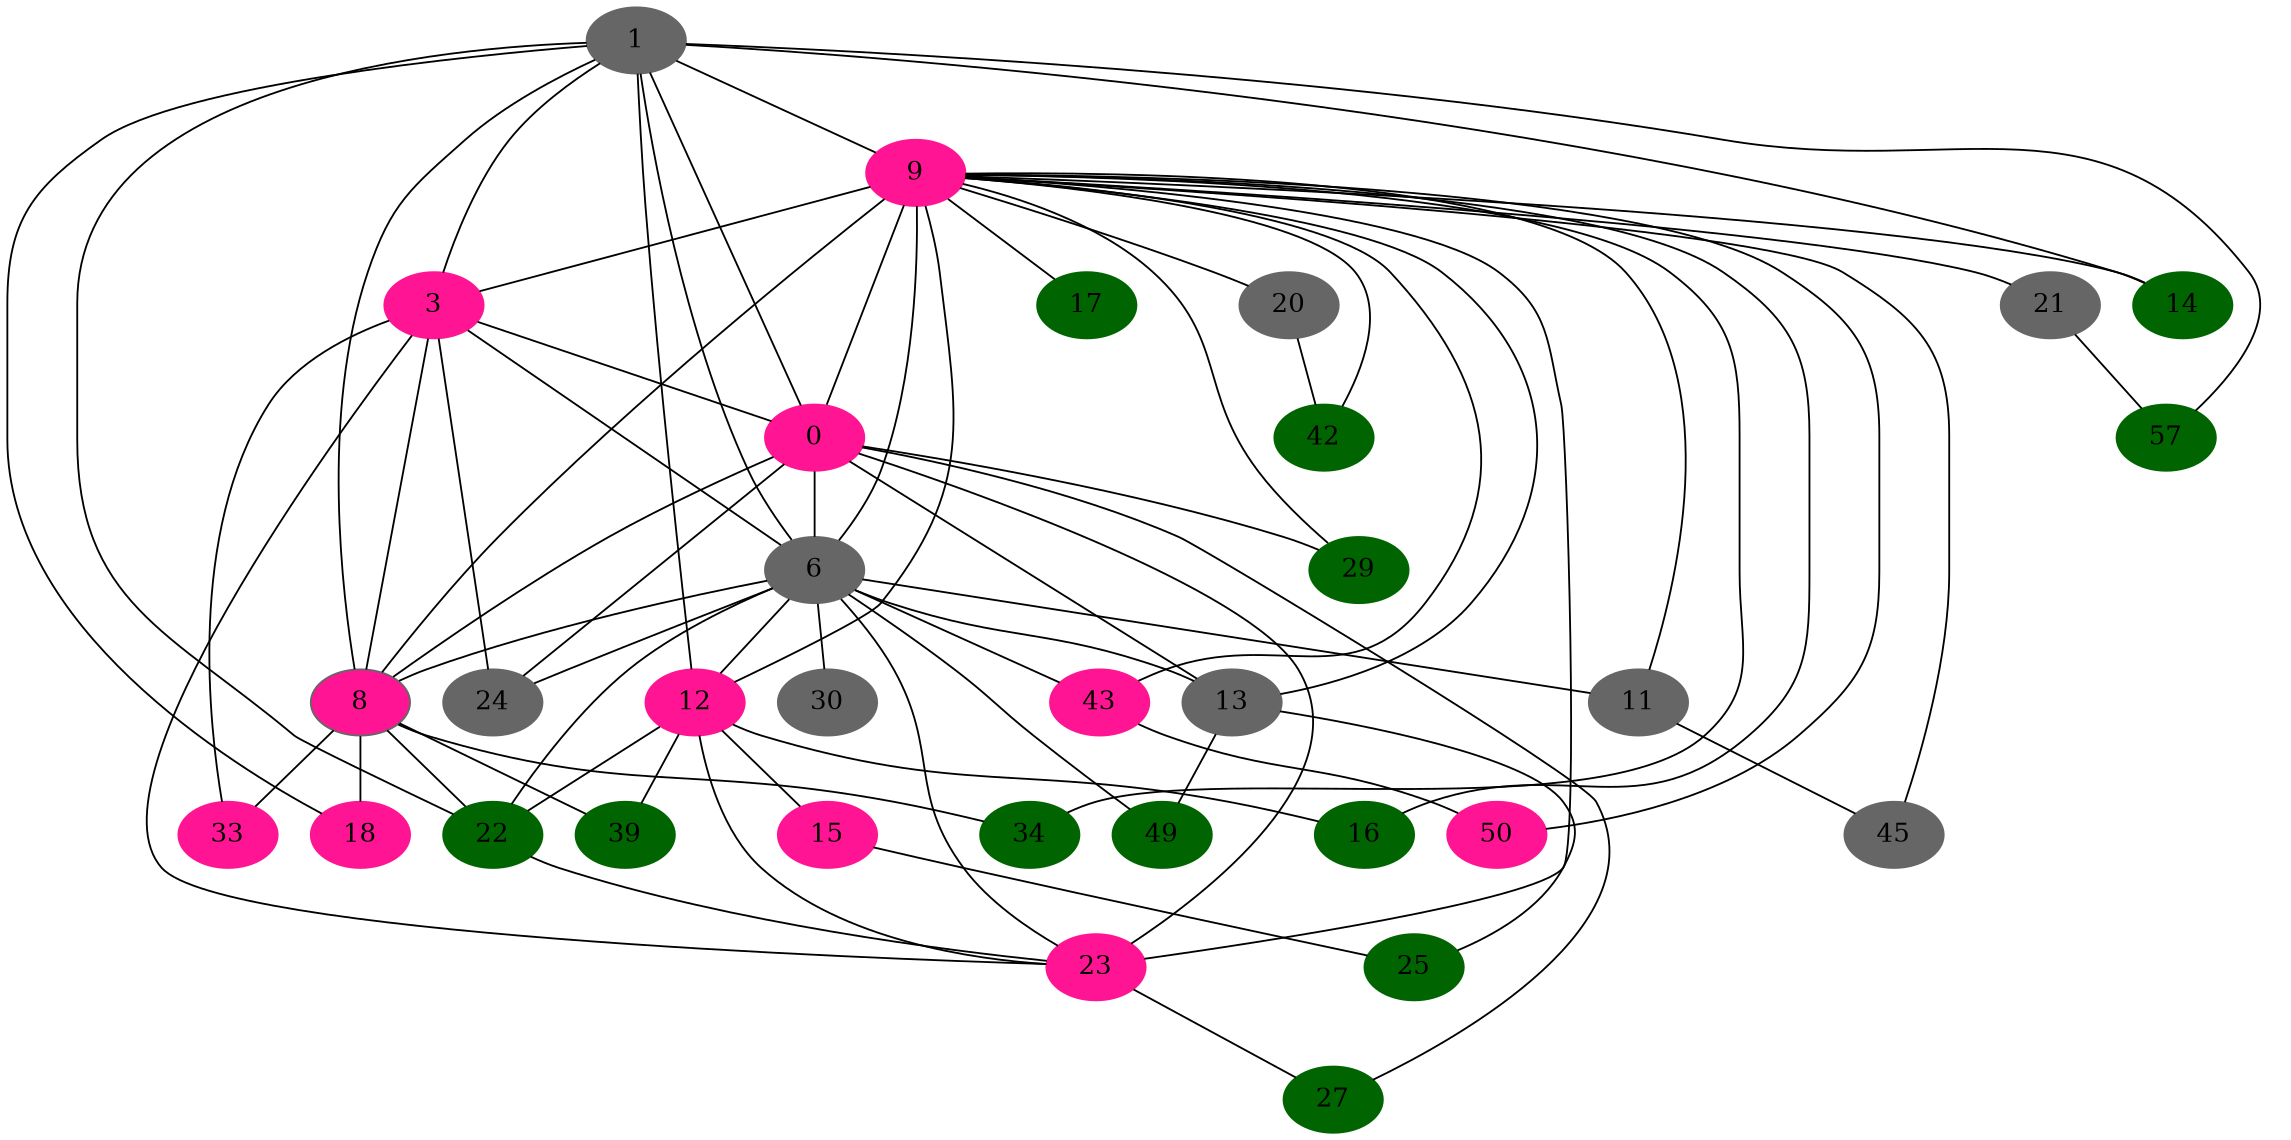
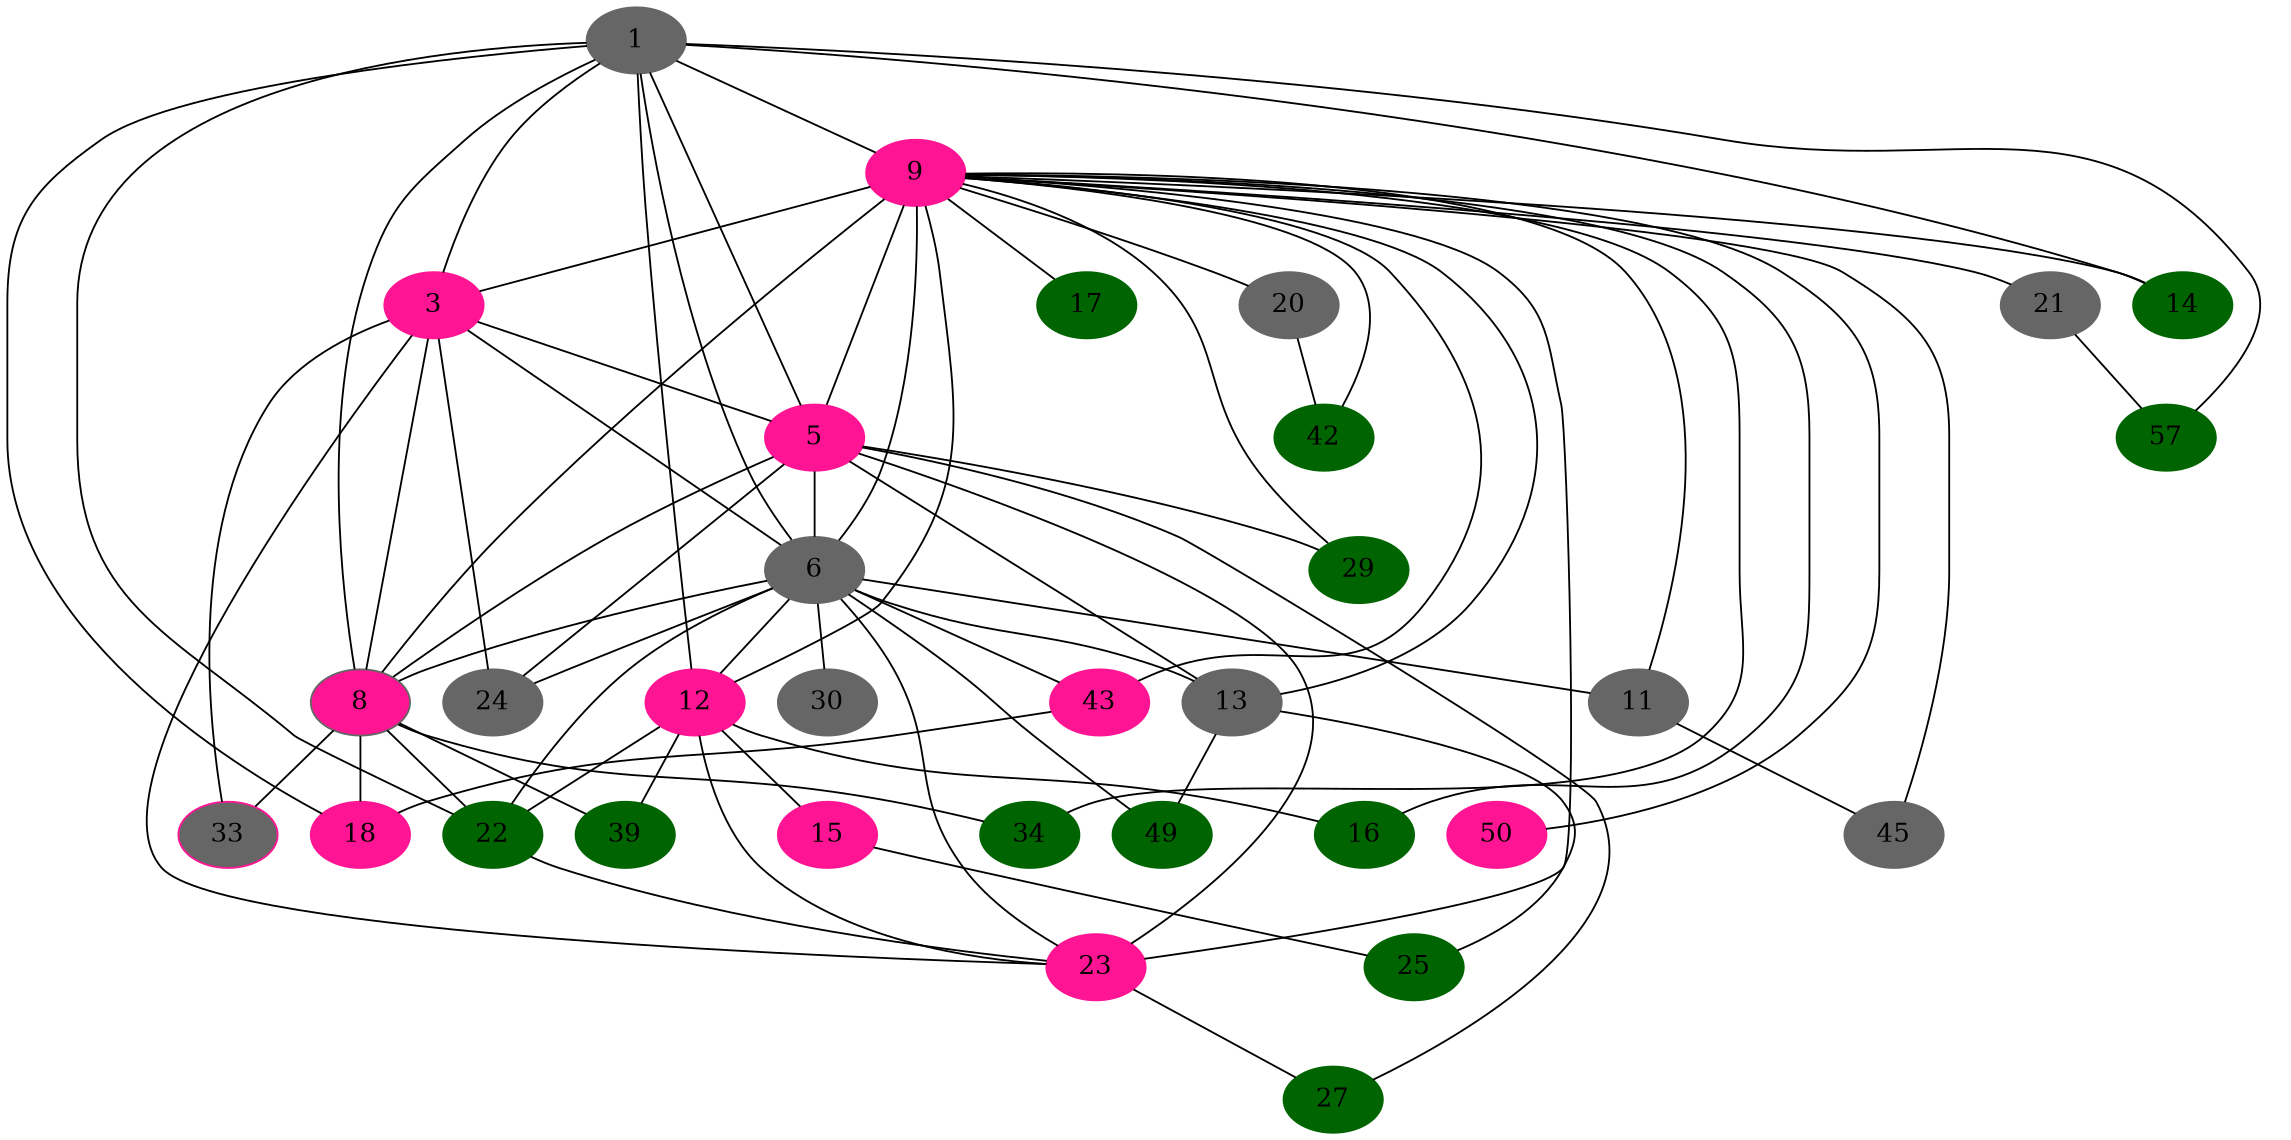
node "0": label "0" -> "5"
edge "43" -- "50": now "43" -- "18"
node "33": fillcolor deeppink -> gray40
